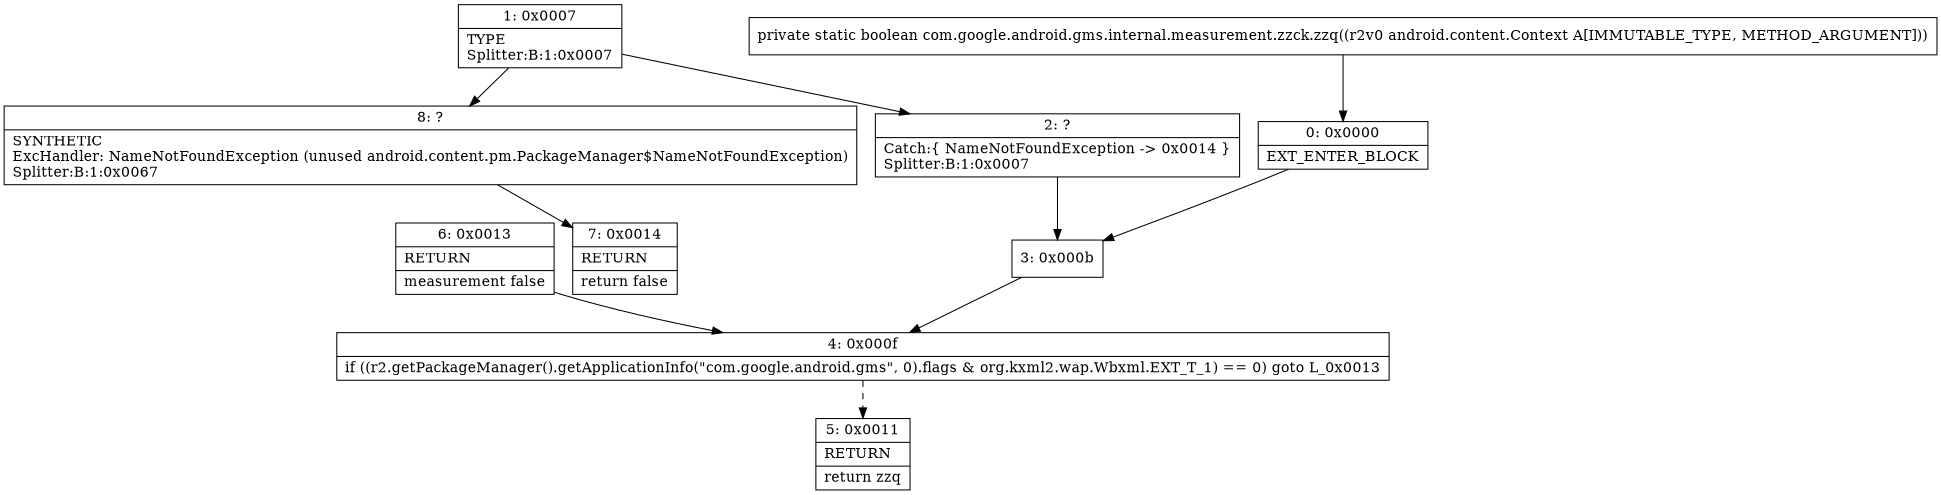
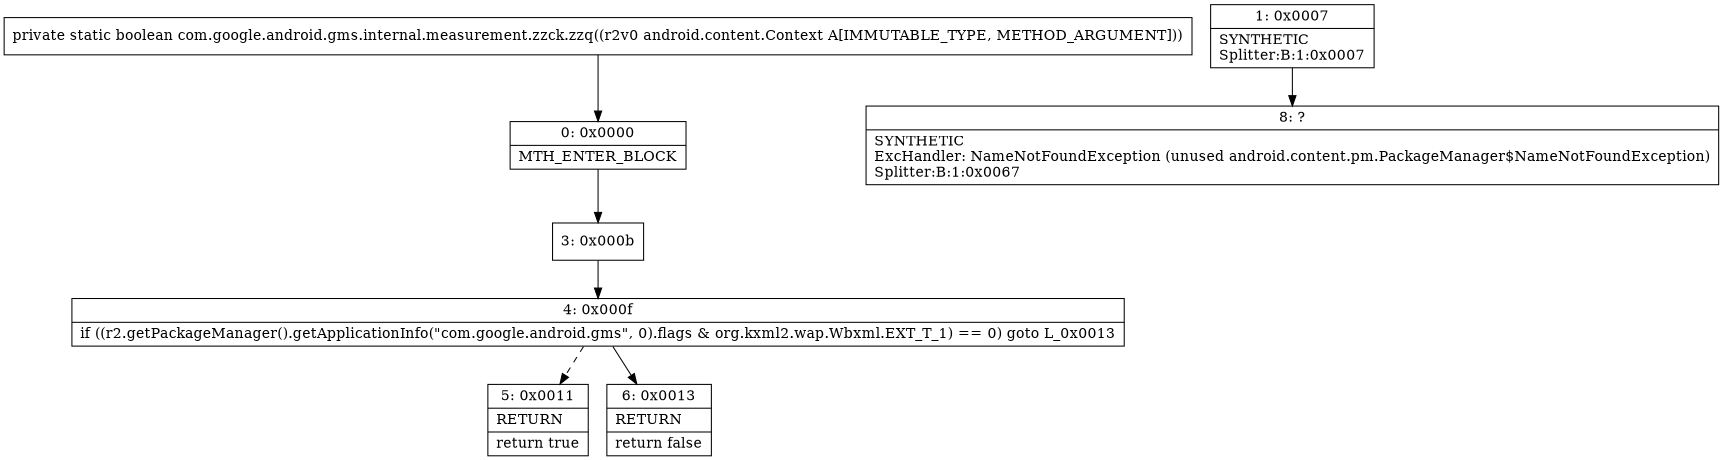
node "1: 0x0007": text "TYPE" -> "SYNTHETIC"
node "2: ?": removed
node "0: 0x0000": text "EXT_ENTER_BLOCK" -> "MTH_ENTER_BLOCK"
node "7: 0x0014": removed
node "6: 0x0013": text "measurement false" -> "return false"
edge "6: 0x0013" -> "4: 0x000f": reversed
node "5: 0x0011": text "return zzq" -> "return true"
